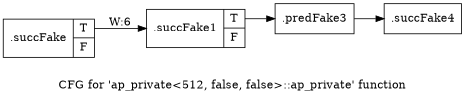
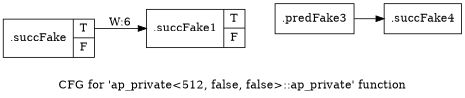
edge ".succFake1" -> ".predFake3": removed
